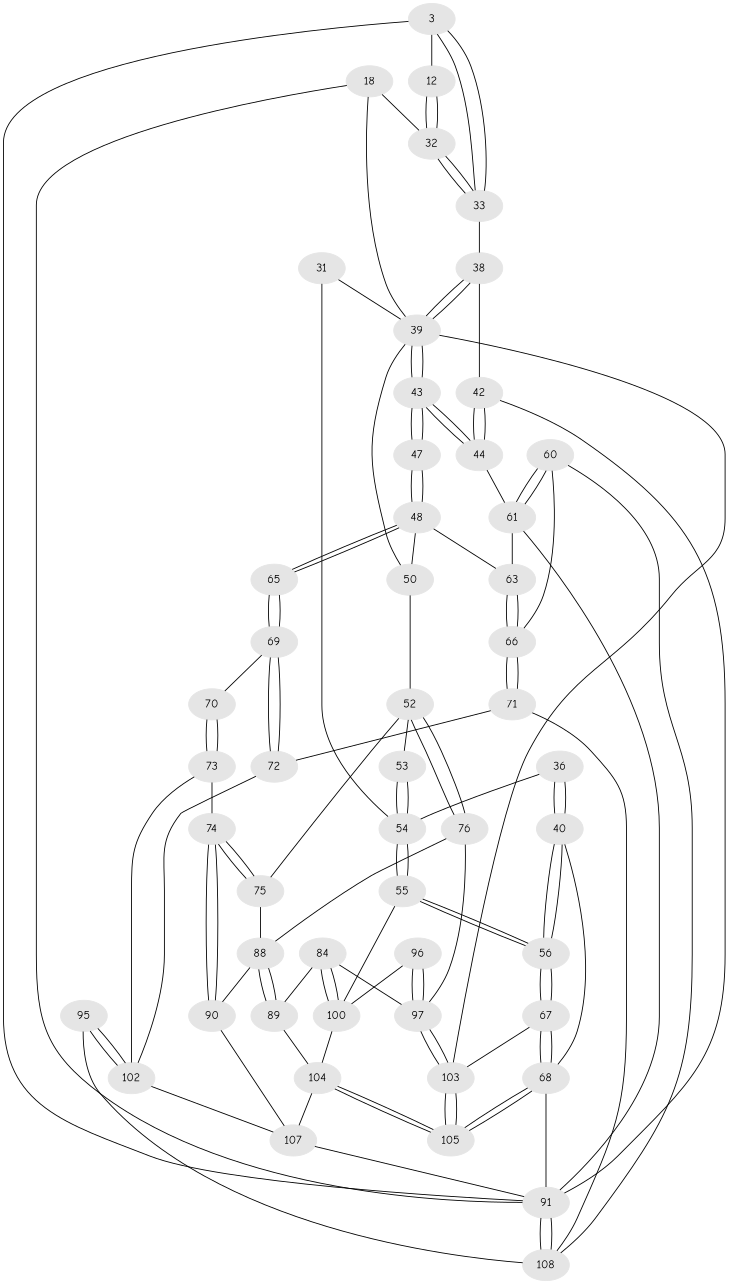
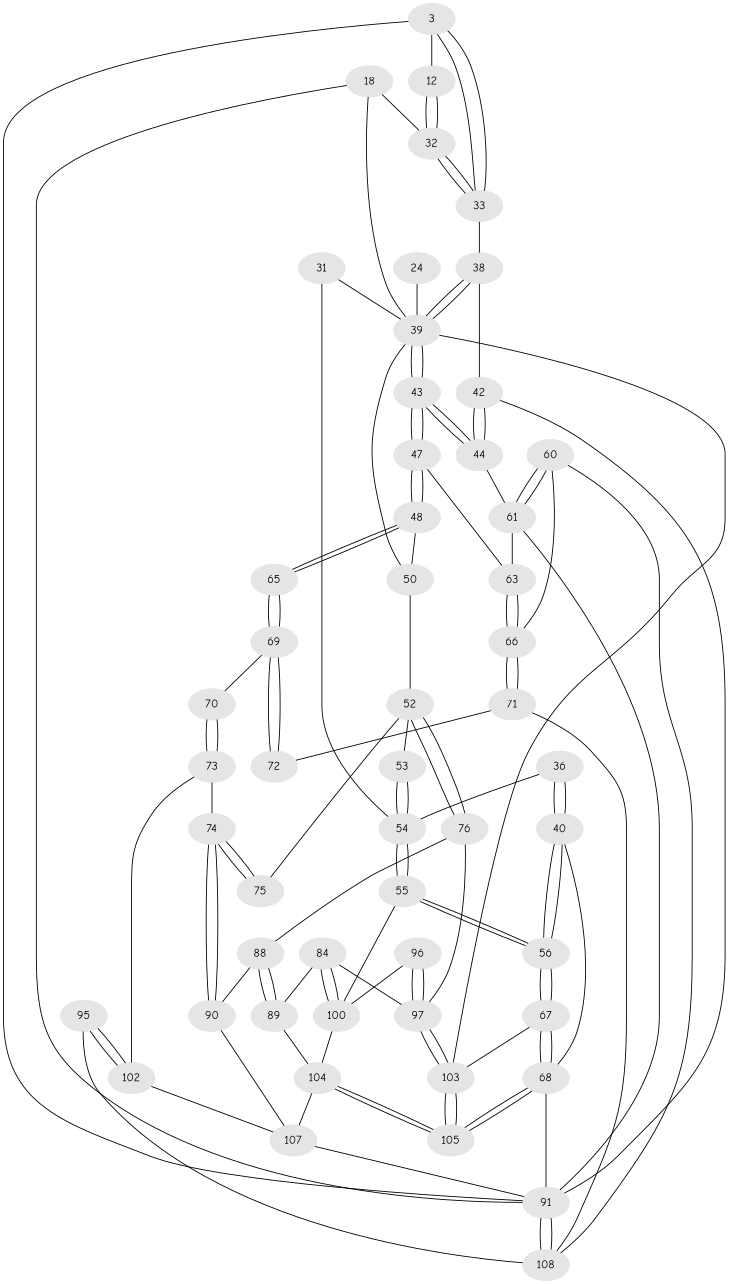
node "24": added
edge "48" -- "63": now "47" -- "63"
edge "72" -- "102": removed
edge "75" -- "88": removed
